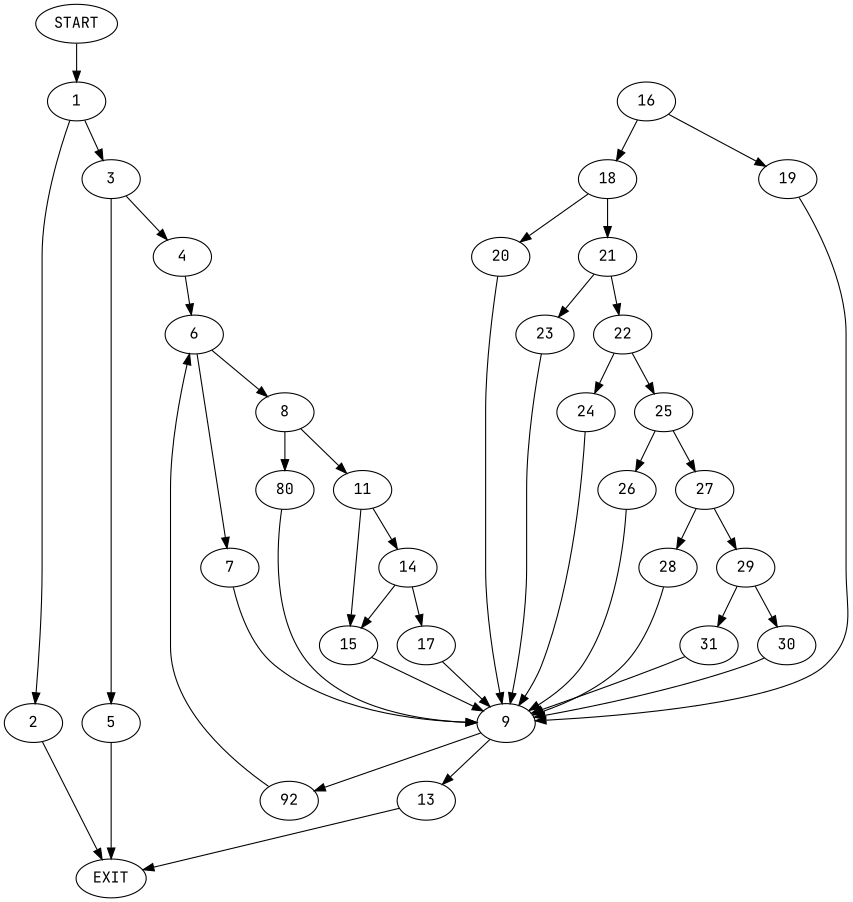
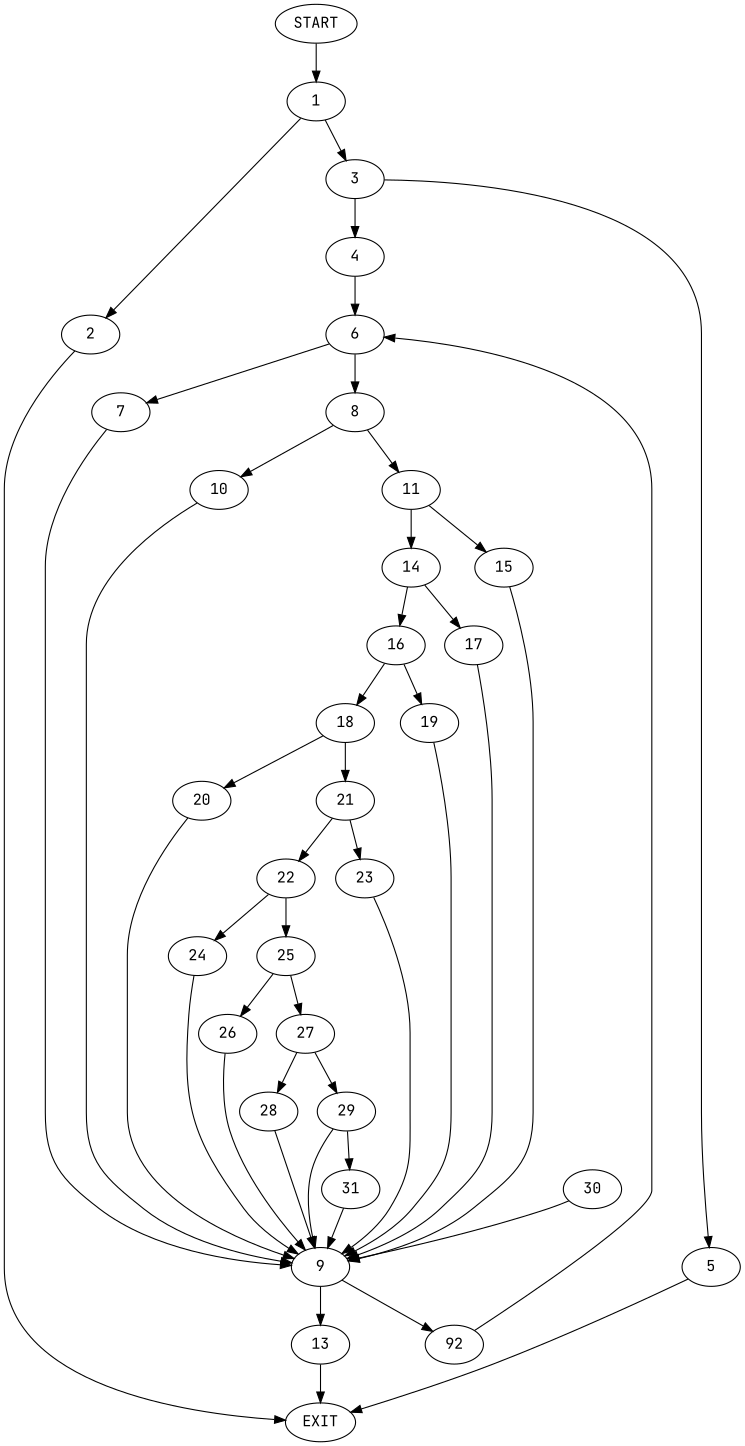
node "80": label "80" -> "10"
edge "14" -> "15": now "14" -> "16"
edge "29" -> "30": now "29" -> "9"
